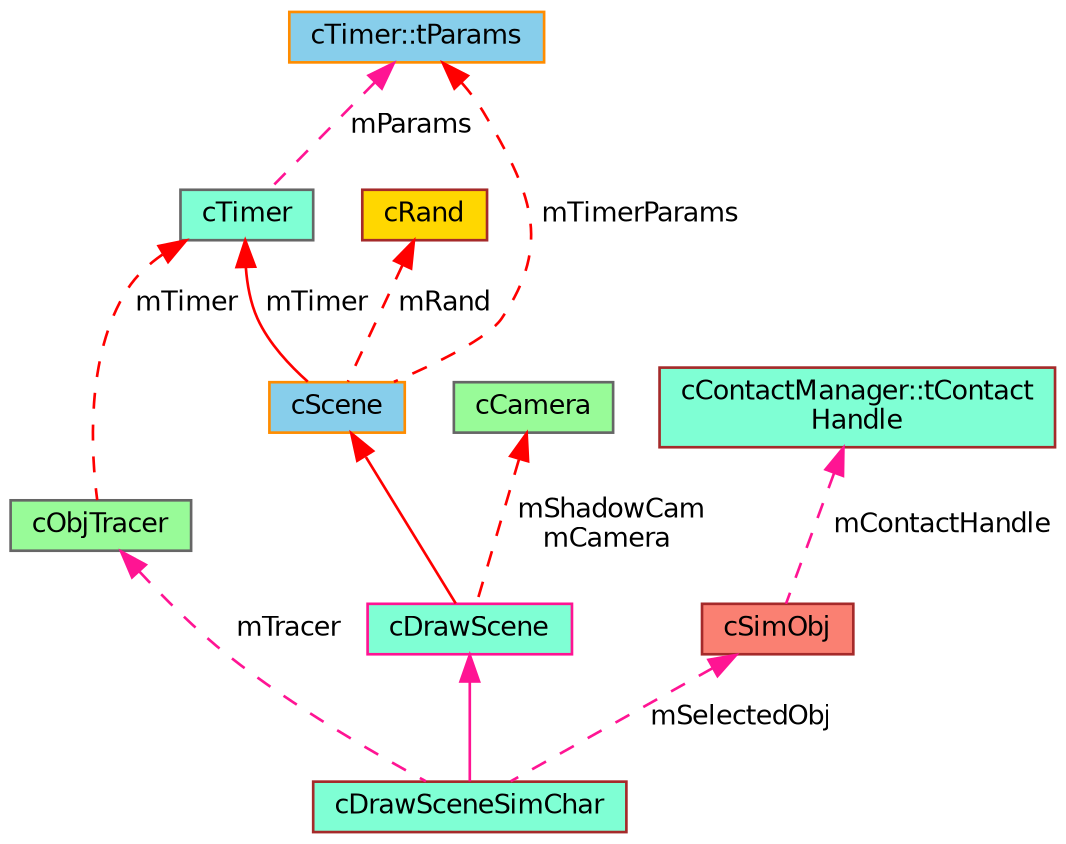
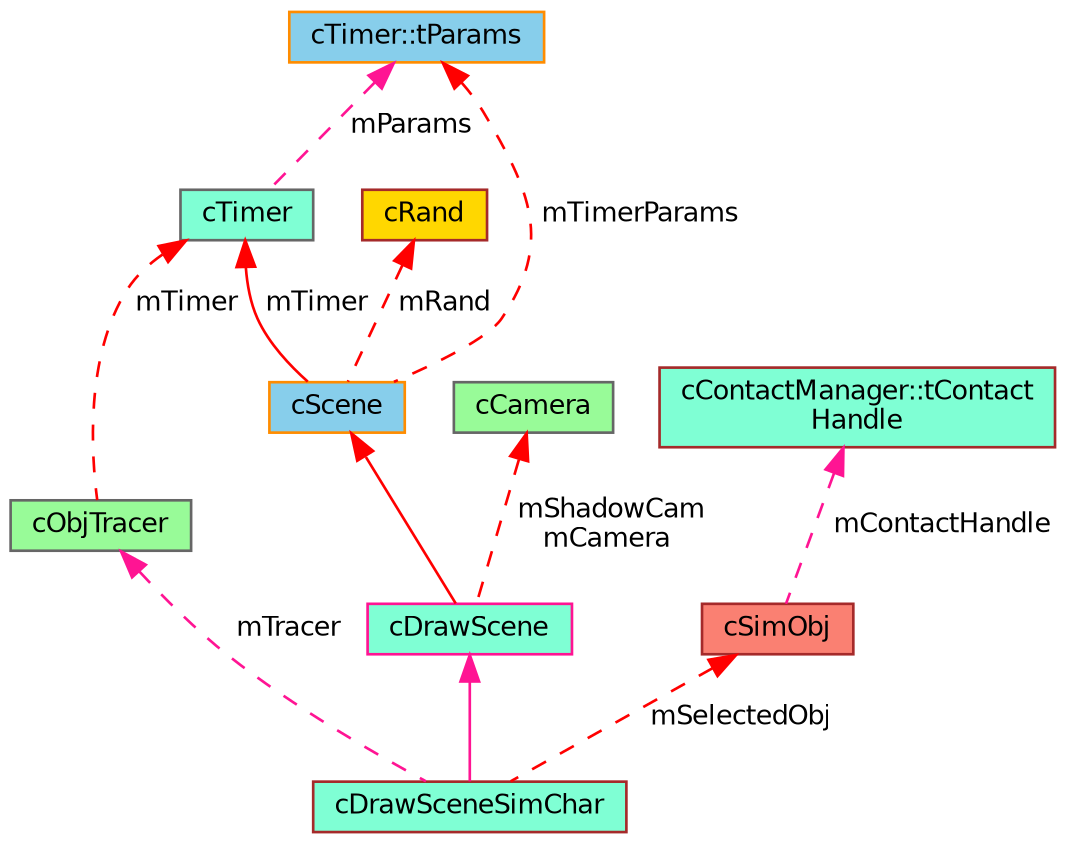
edge "cDrawSceneSimChar" -> "cSimObj": color deeppink -> red
